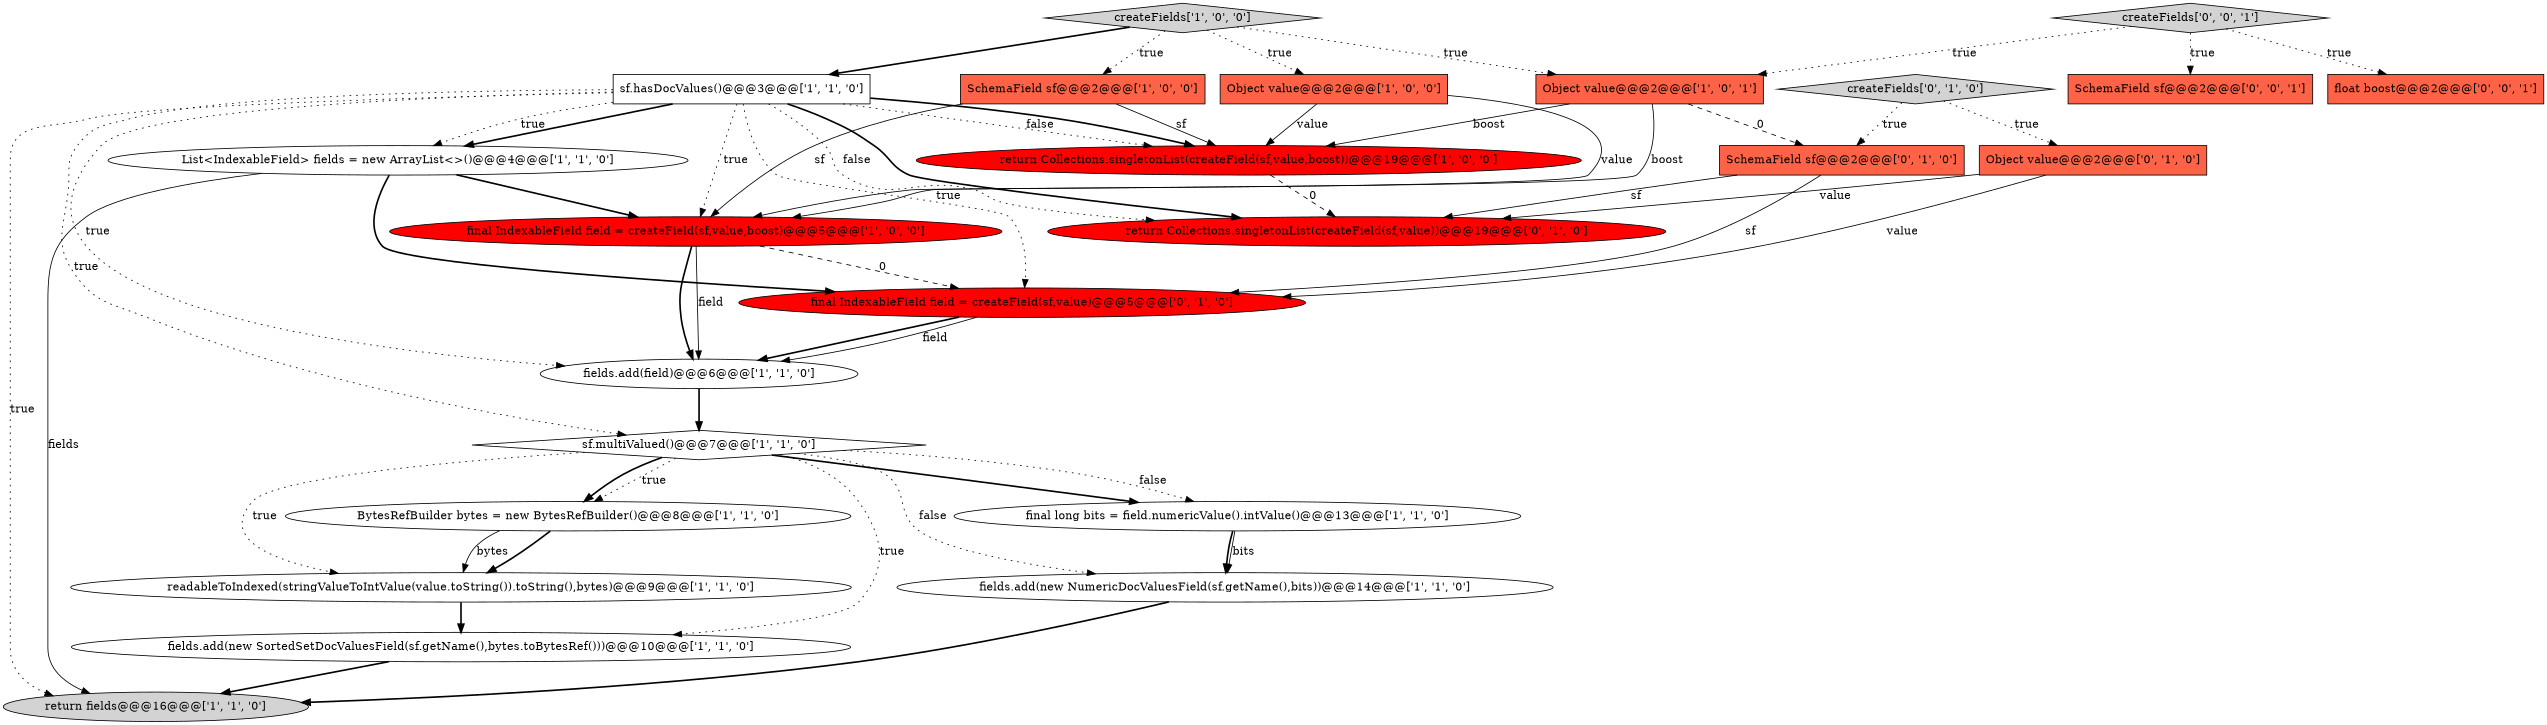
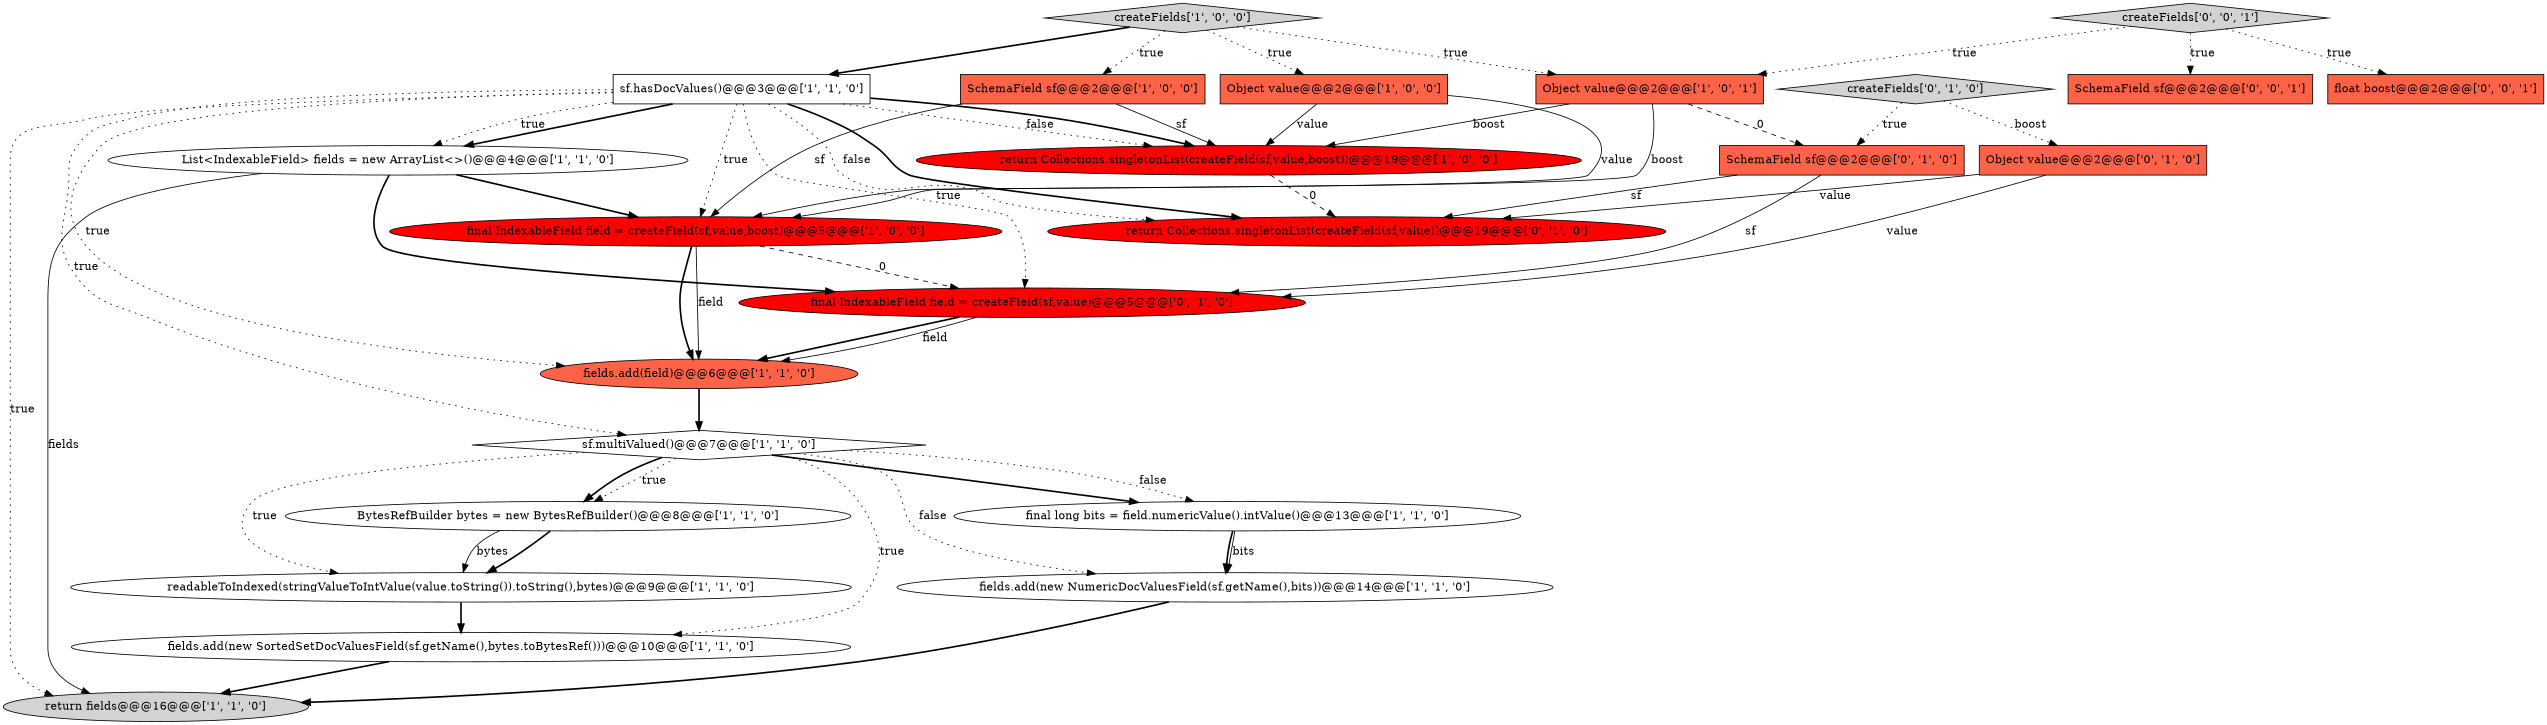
edge "createFields['0', '1', '0']" -> "Object value@@@2@@@['0', '1', '0']": label "true" -> "boost"
node "fields.add(field)@@@6@@@['1', '1', '0']": fillcolor white -> tomato
